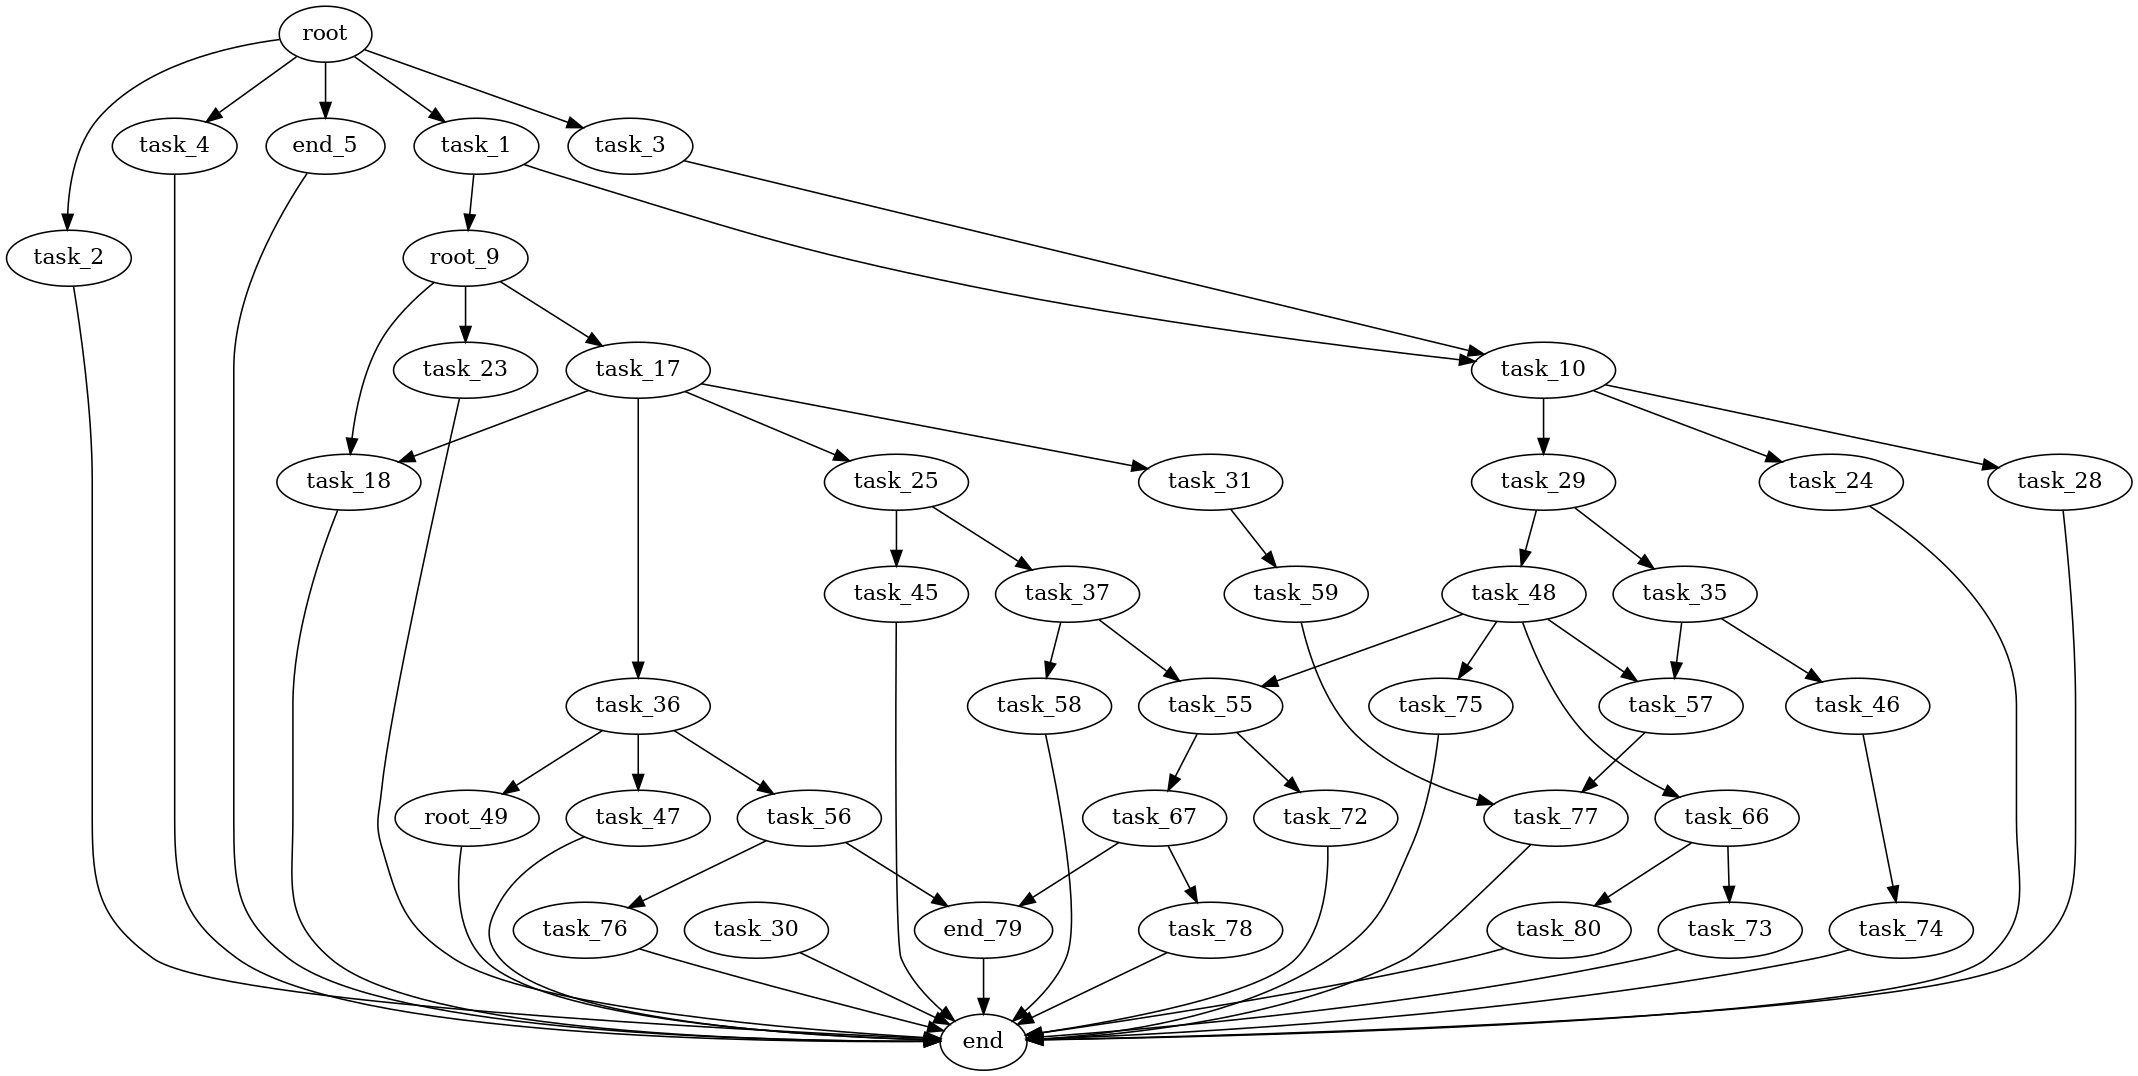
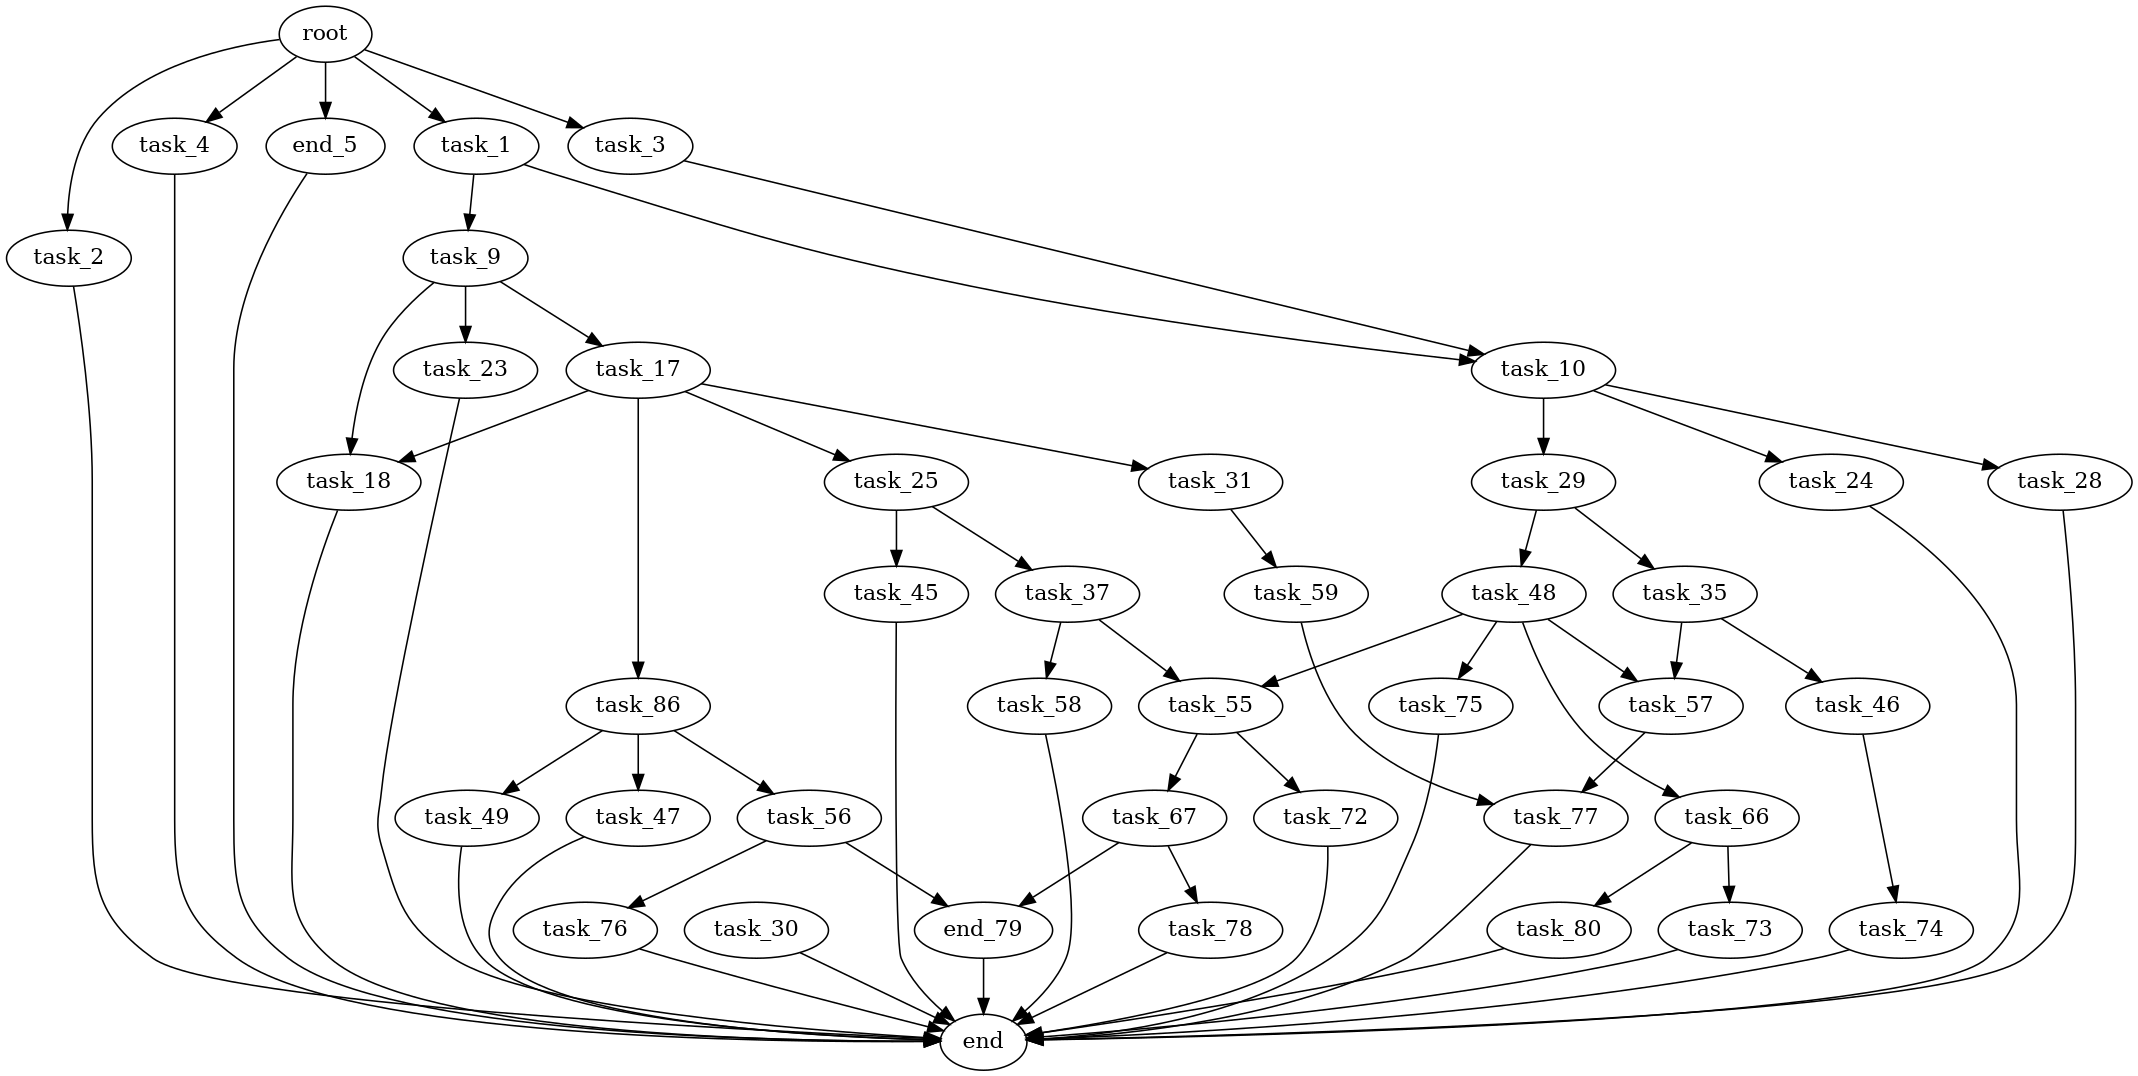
node "root_9": label "root_9" -> "task_9"
node "task_36": label "task_36" -> "task_86"
node "root_49": label "root_49" -> "task_49"
